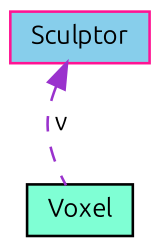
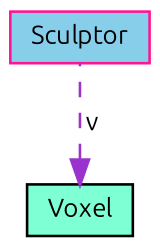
edge "Voxel" -> "Sculptor": reversed
